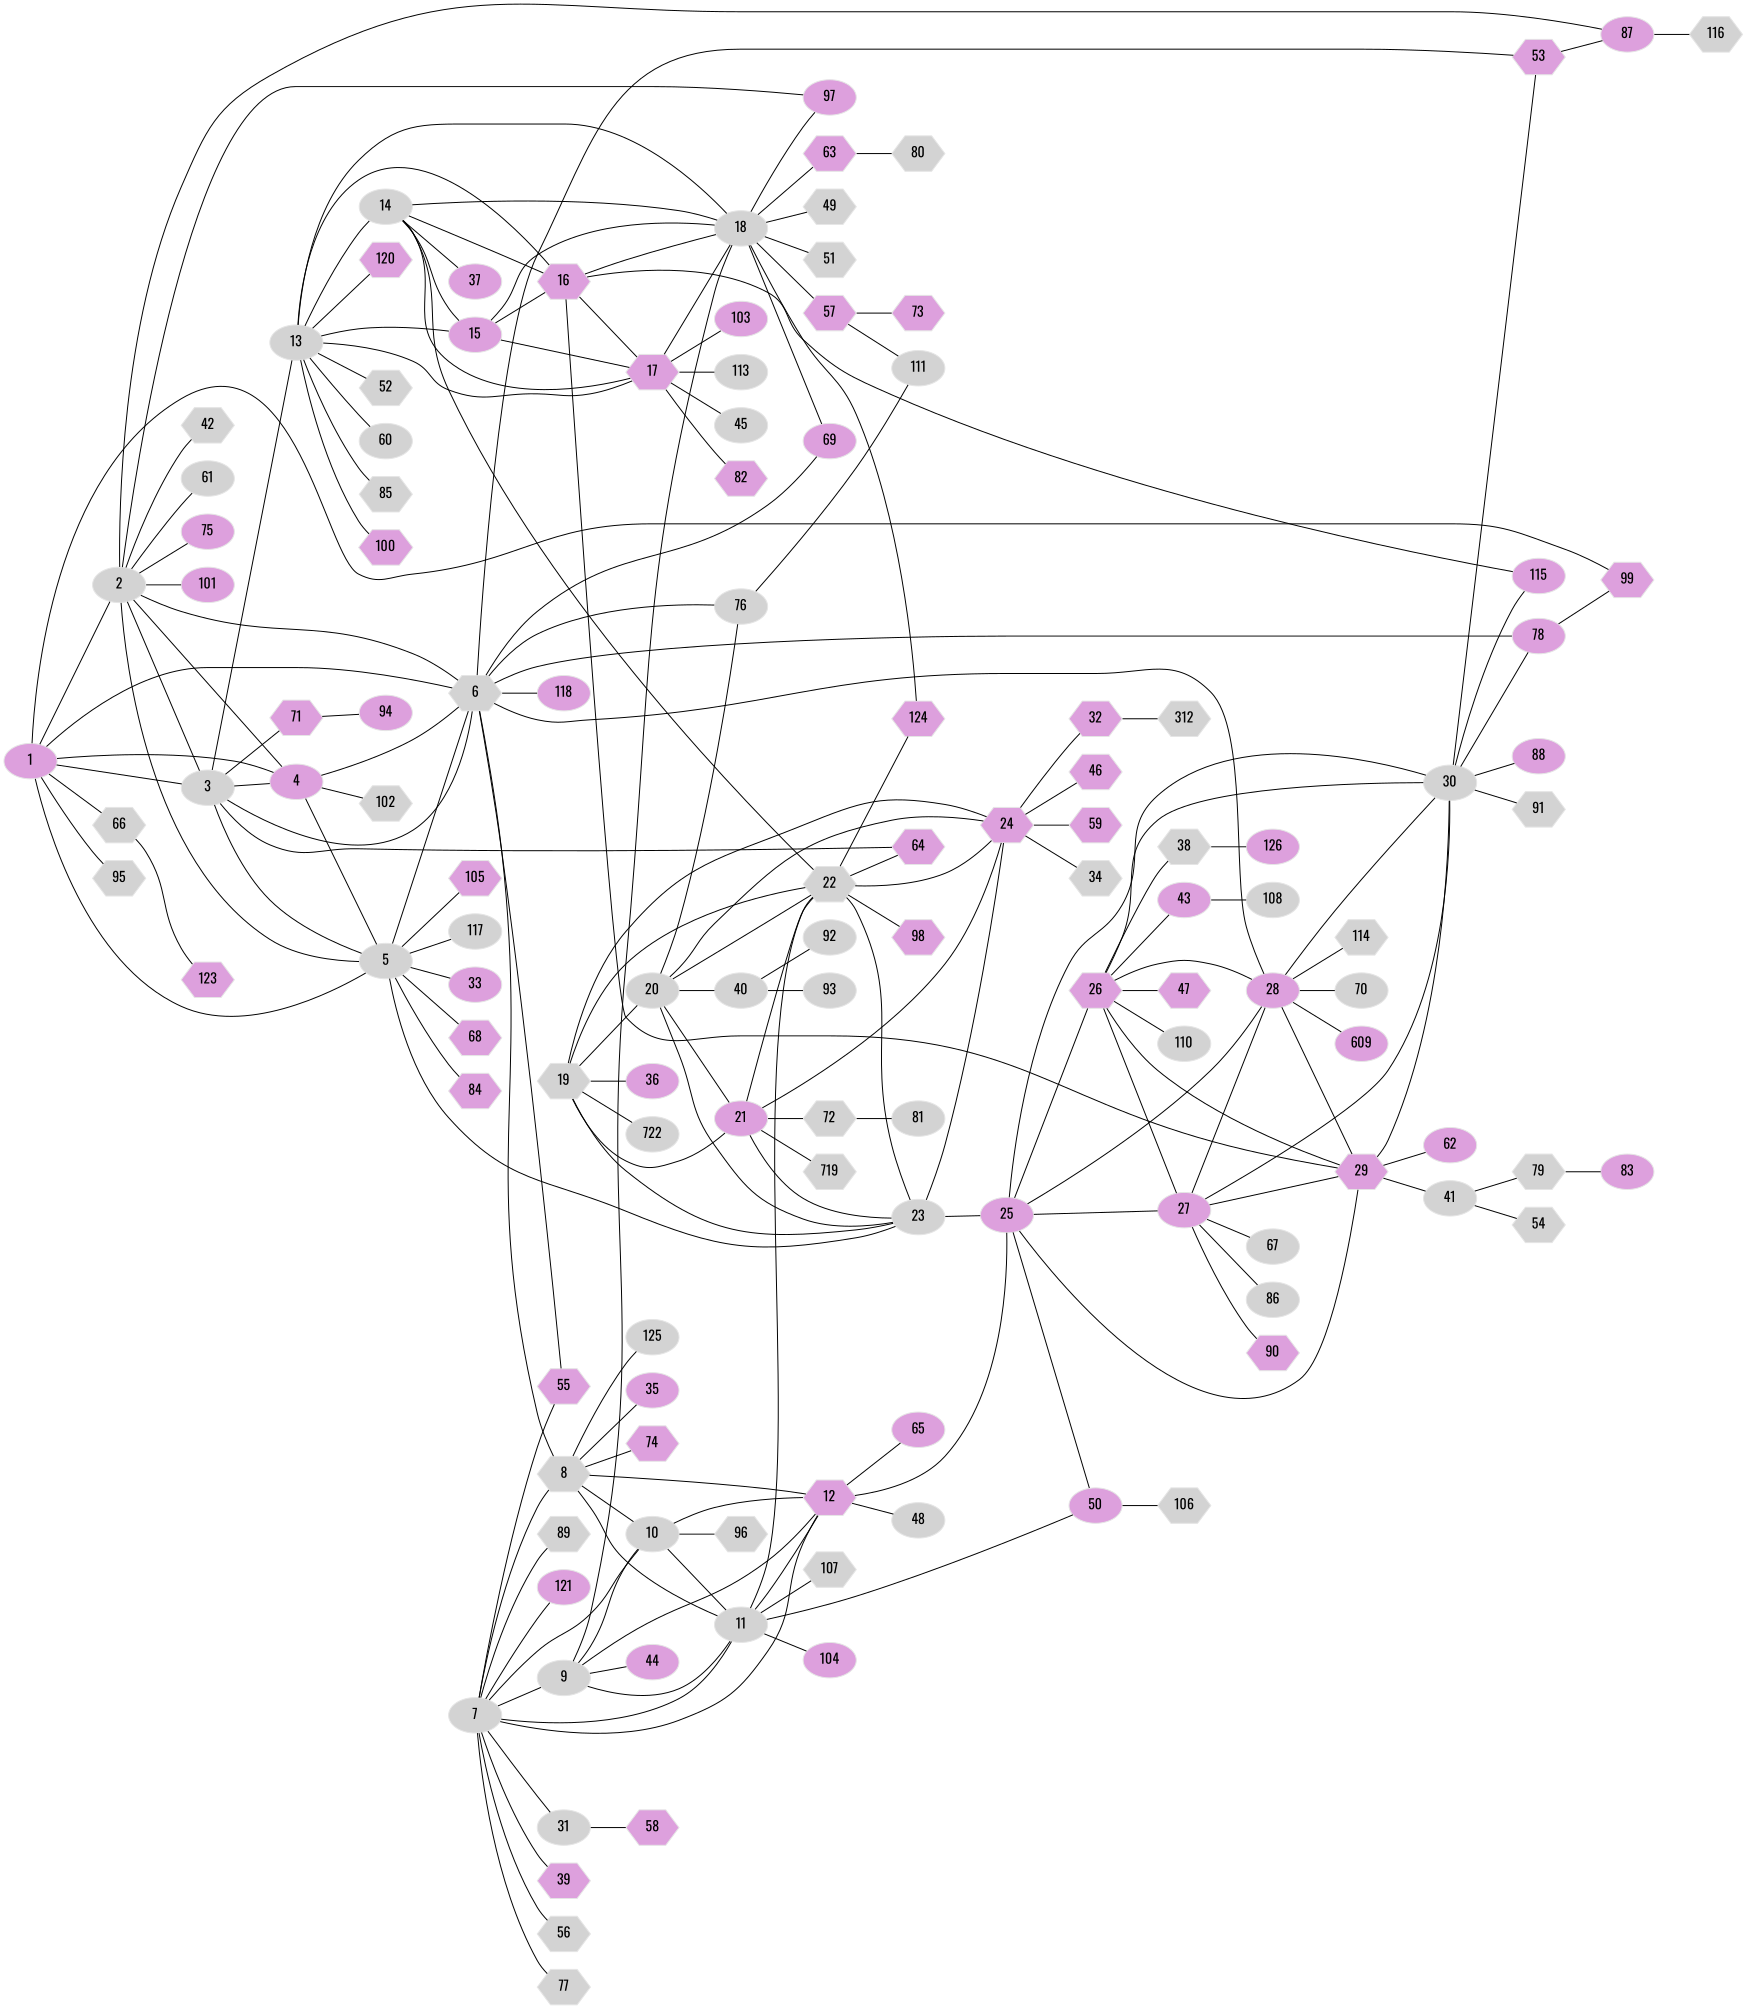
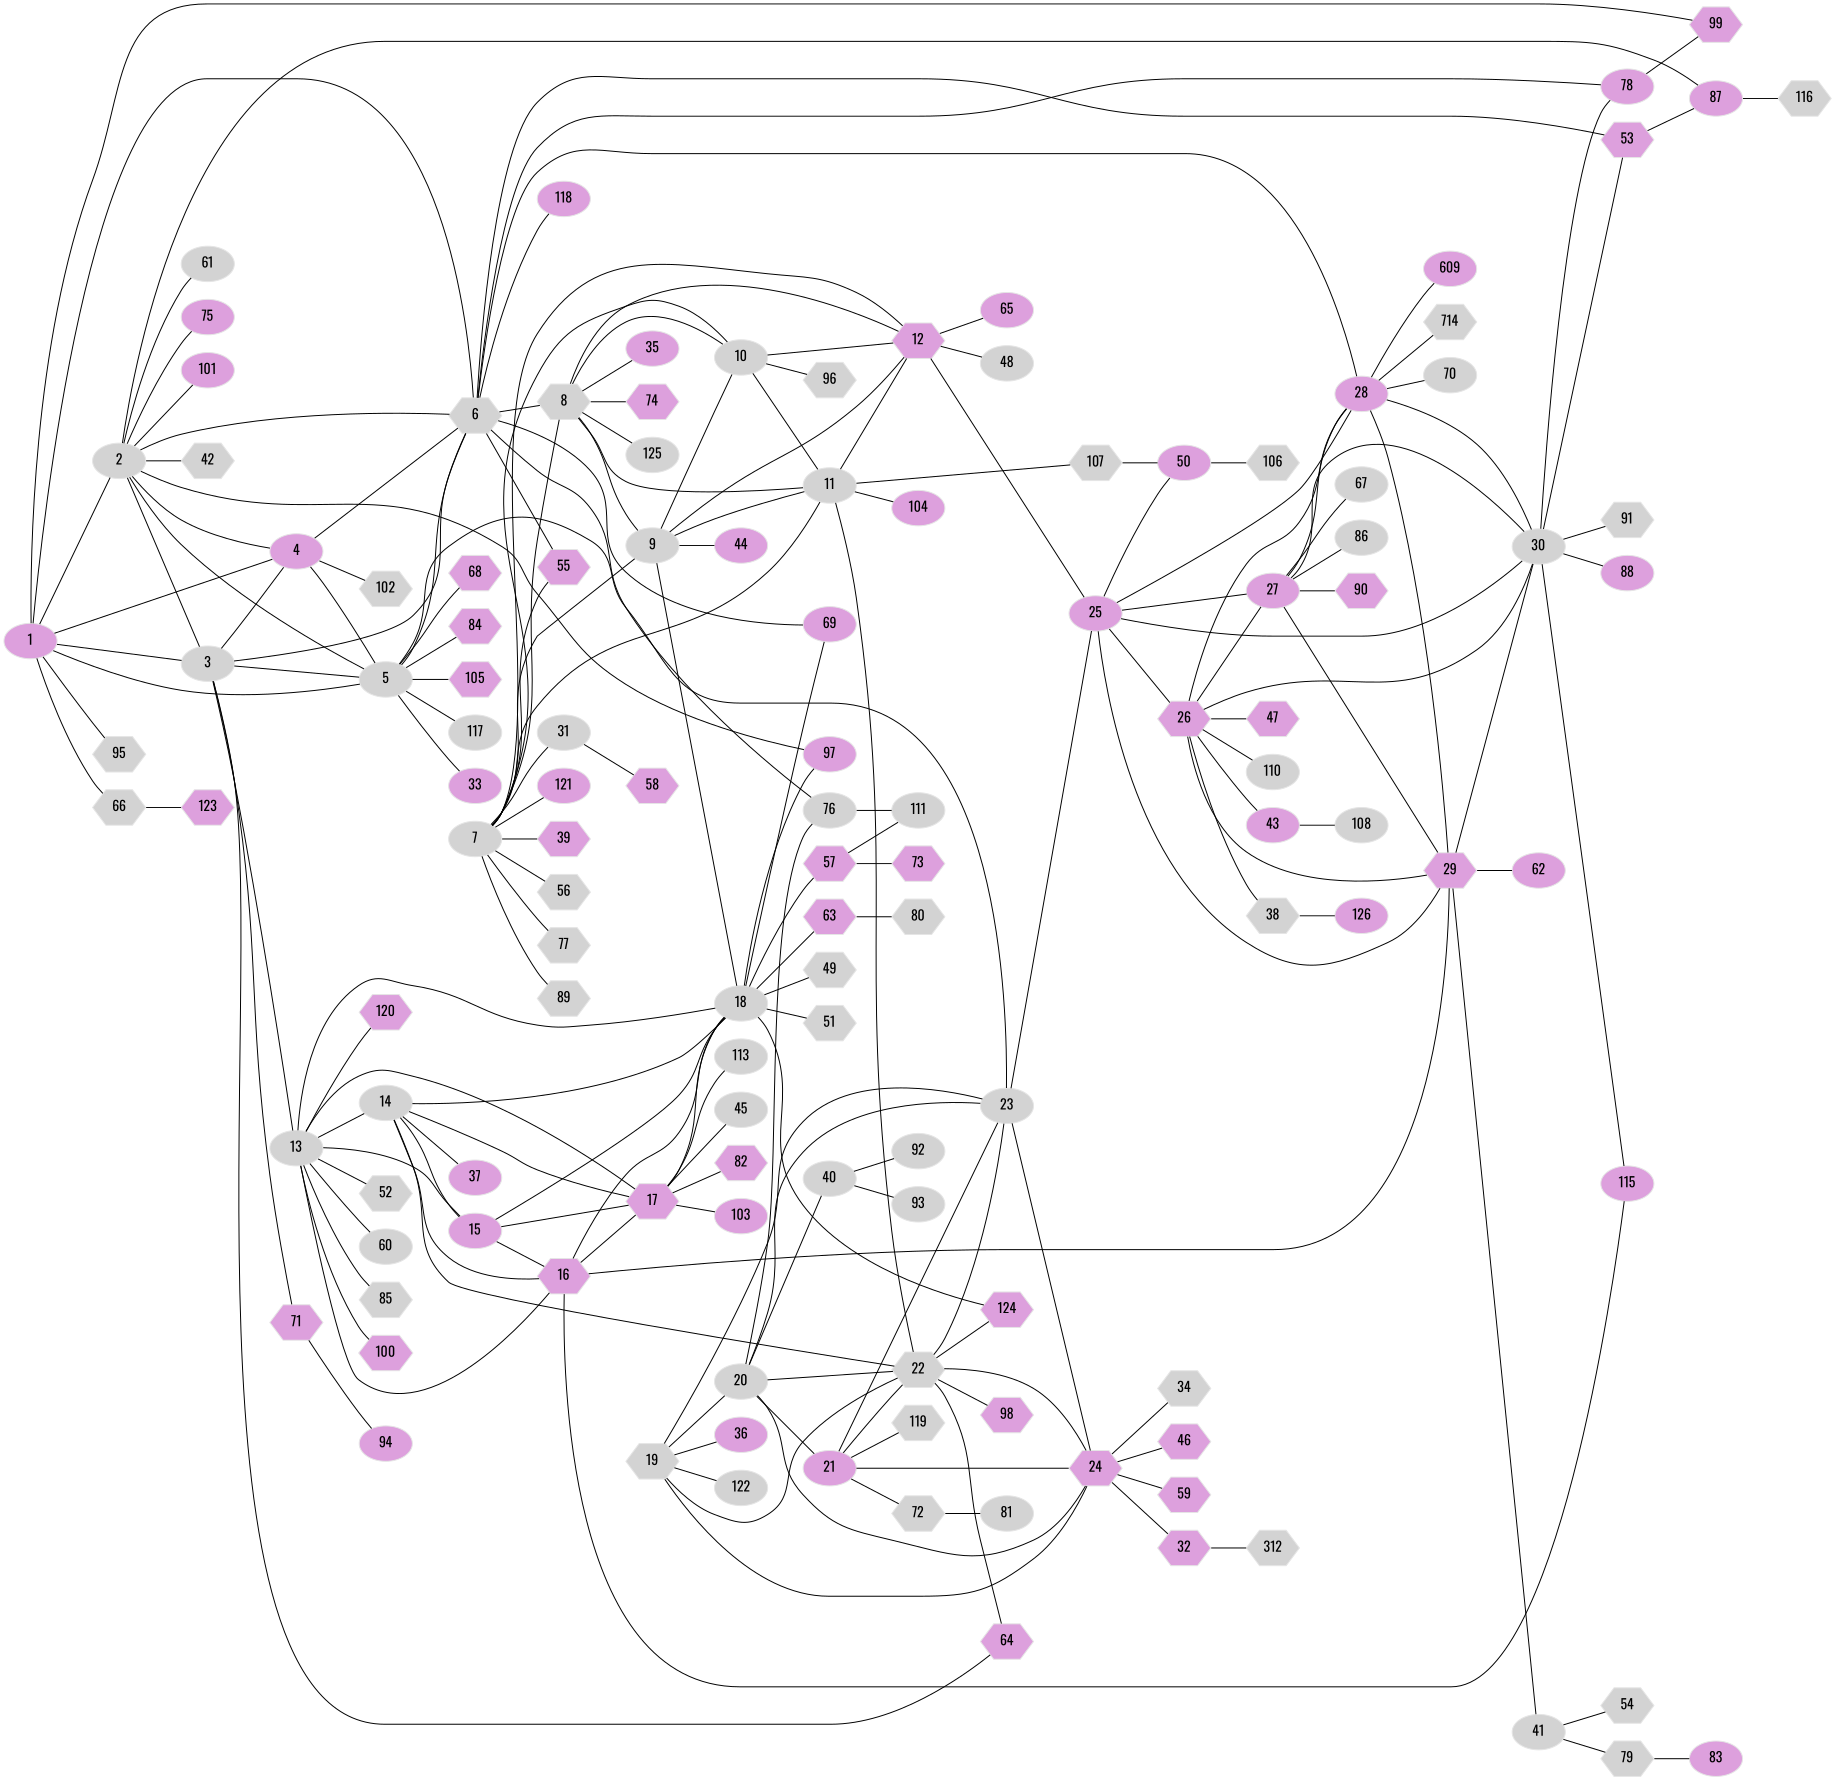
edge "8" -- "9": added
node "114": label "114" -> "714"
node "722": label "722" -> "122"
edge "19" -- "21": removed
node "719": label "719" -> "119"
edge "50" -- "11": now "50" -- "107"
